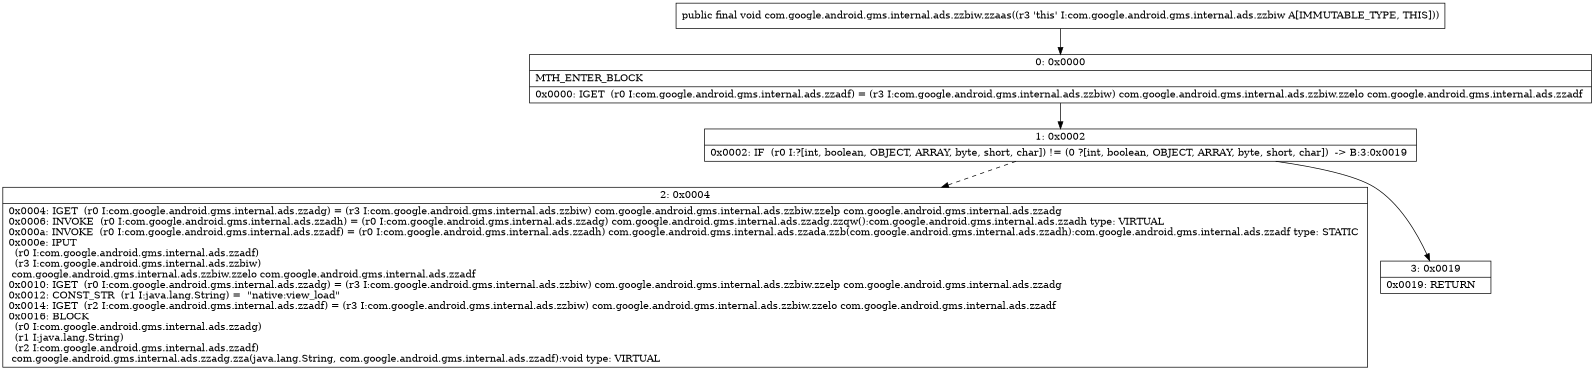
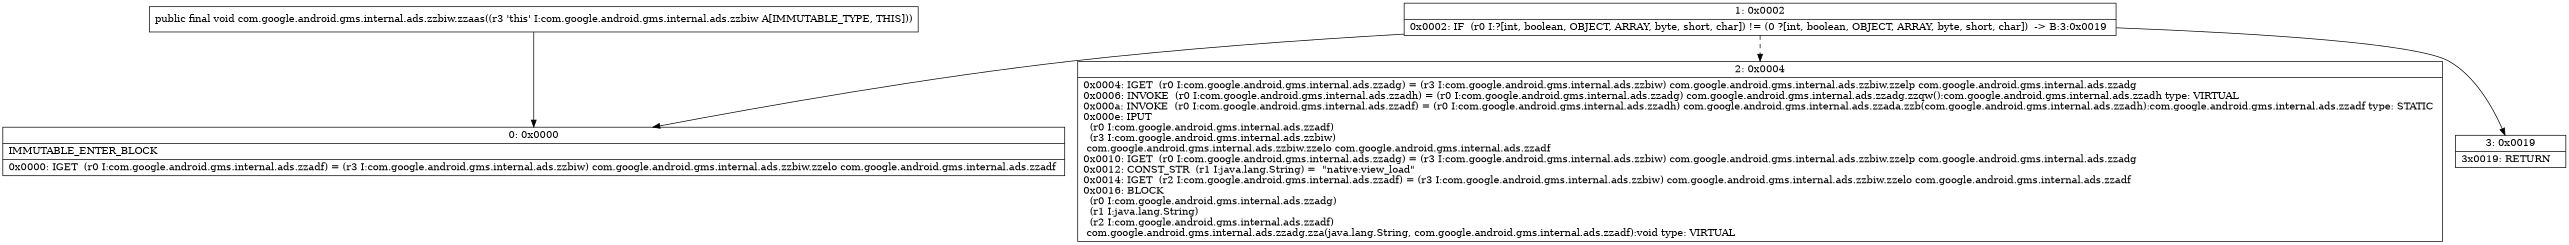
node "0: 0x0000": text "MTH_ENTER_BLOCK" -> "IMMUTABLE_ENTER_BLOCK"
edge "0: 0x0000" -> "1: 0x0002": reversed
node "3: 0x0019": text "0x0019: RETURN" -> "3x0019: RETURN"
